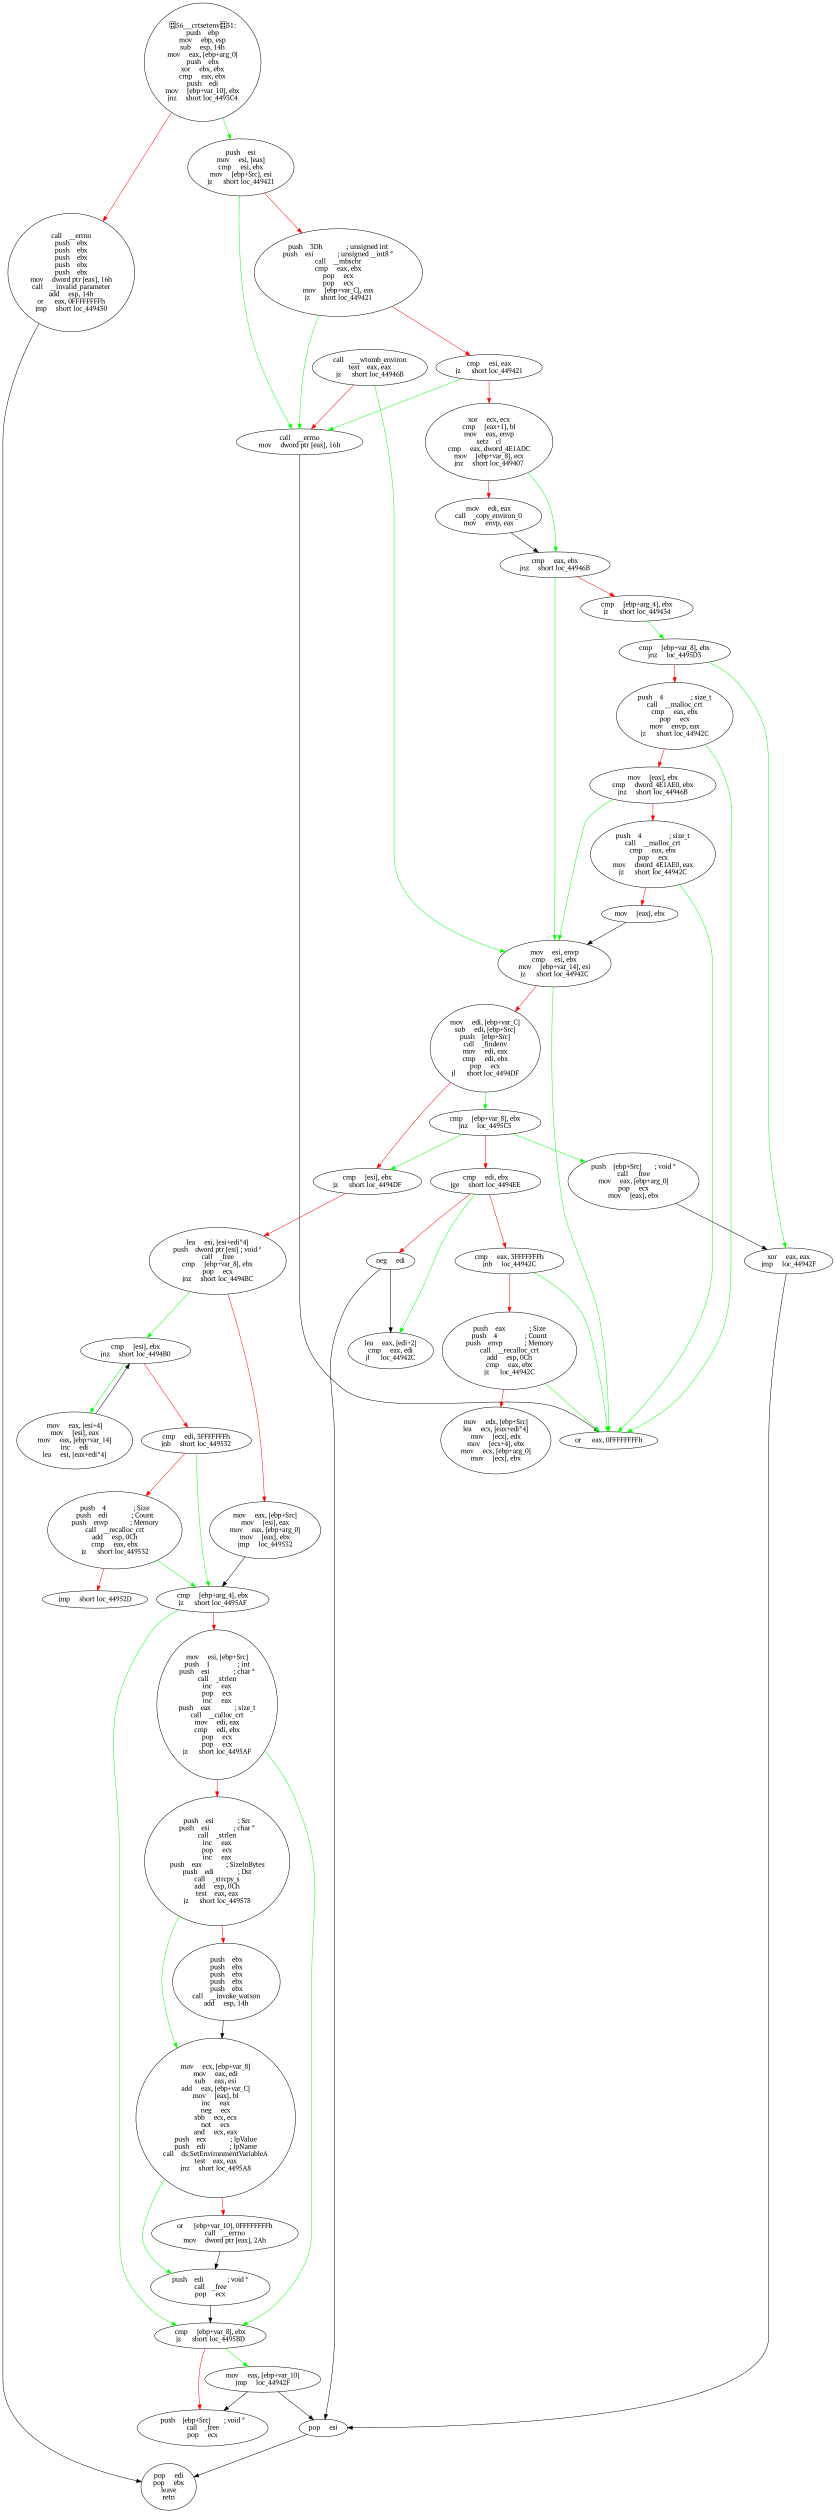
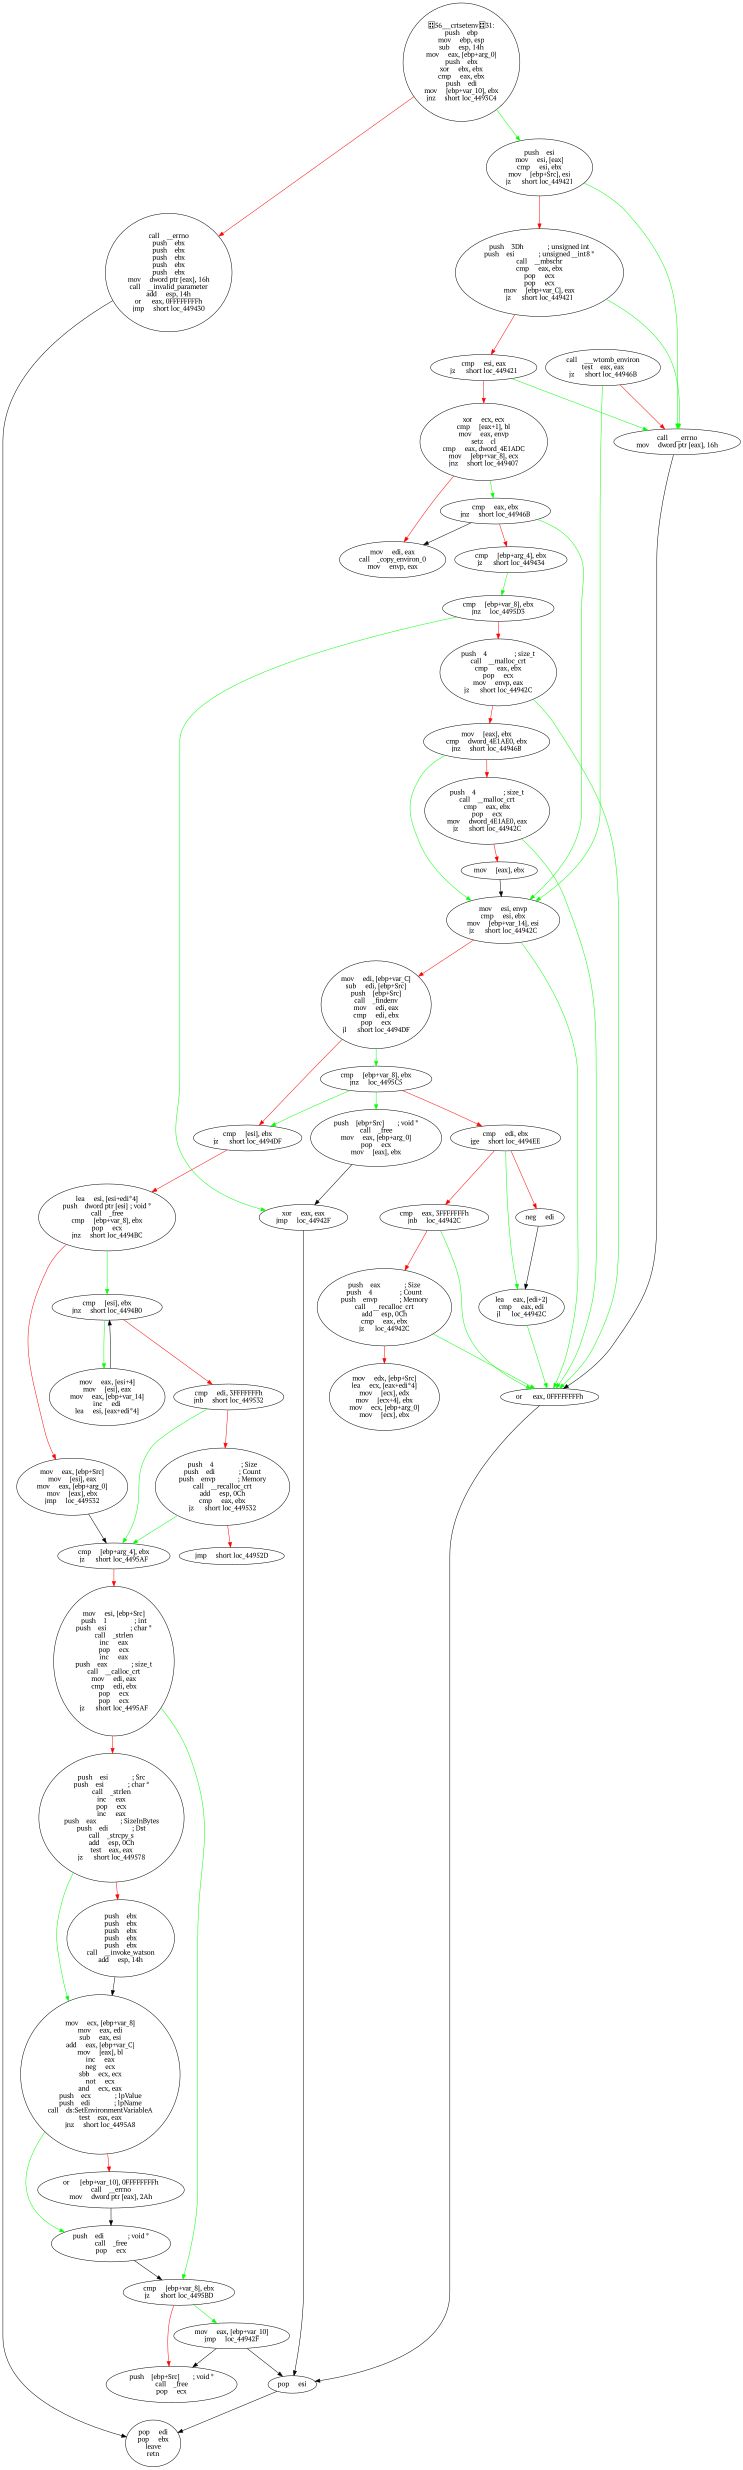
edge "mov     edi, eax call    _copy_environ_0 mov     envp, eax" -> "cmp     eax, ebx jnz     short loc_44946B": reversed
edge "lea     eax, [edi+2] cmp     eax, edi jl      loc_44942C" -> "or      eax, 0FFFFFFFFh": added
edge "neg     edi" -> "pop     esi": now "or      eax, 0FFFFFFFFh" -> "pop     esi"
edge "cmp     [ebp+arg_4], ebx jz      short loc_4495AF" -> "cmp     [ebp+var_8], ebx jz      short loc_4495BD": removed
